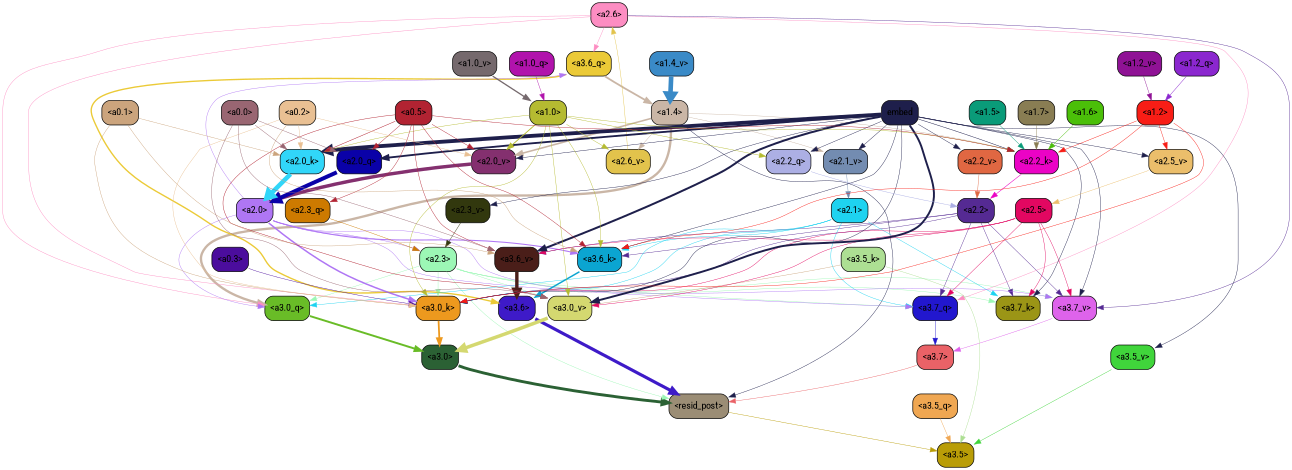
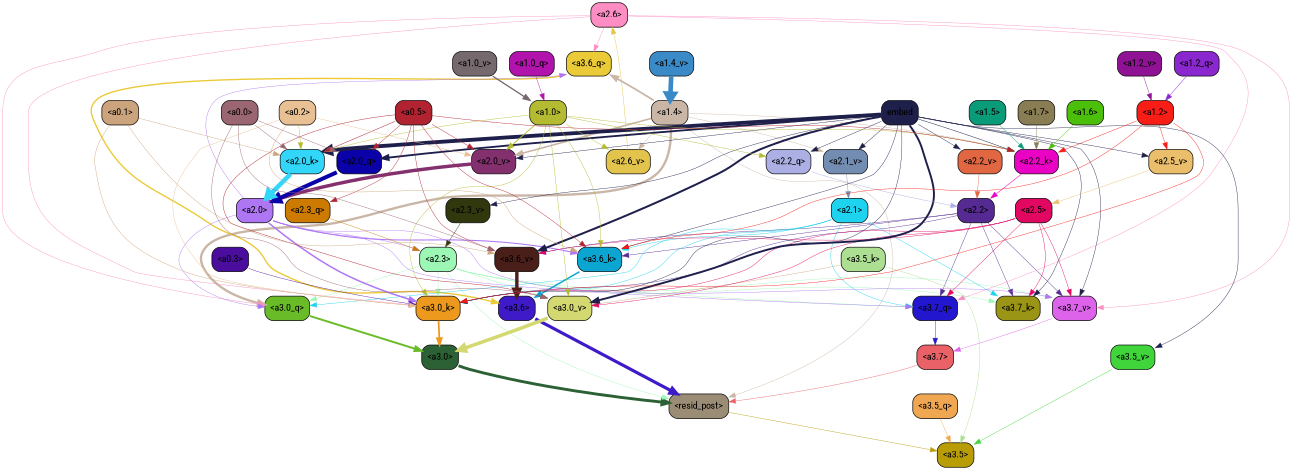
edge "<a2.6>" -> "<a3.7_v>": color #552a93 -> #fd8dc2
edge "<a3.6_q>" -> "<a1.4>": reversed
edge "<a0.2>" -> "<a2.0_k>": color #e9c093 -> #b5bb31
edge "<a1.4>" -> "<resid_post>": color #1e1f4b -> #cab6a6
